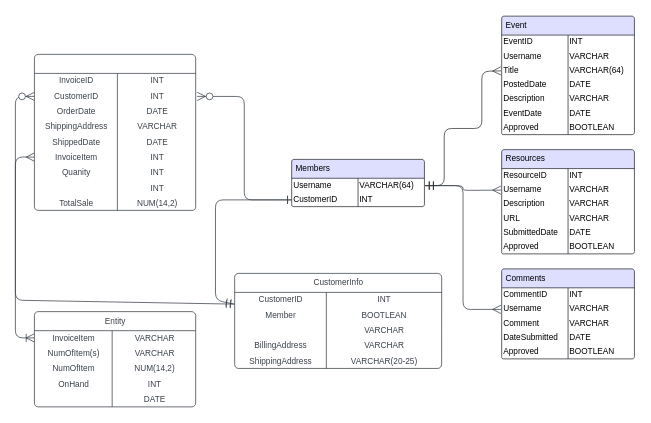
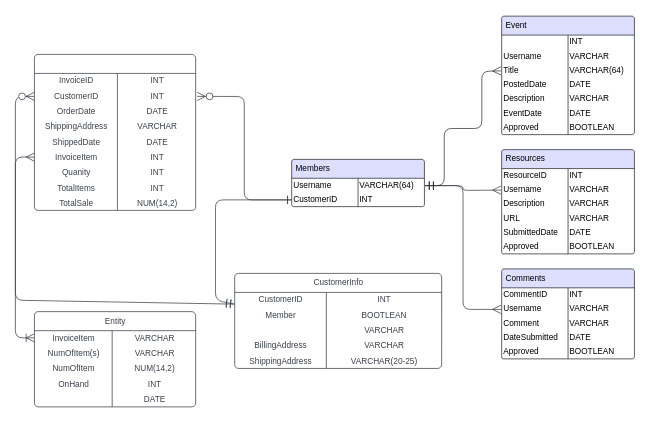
node "EventID": removed
node "TotalItems": added
